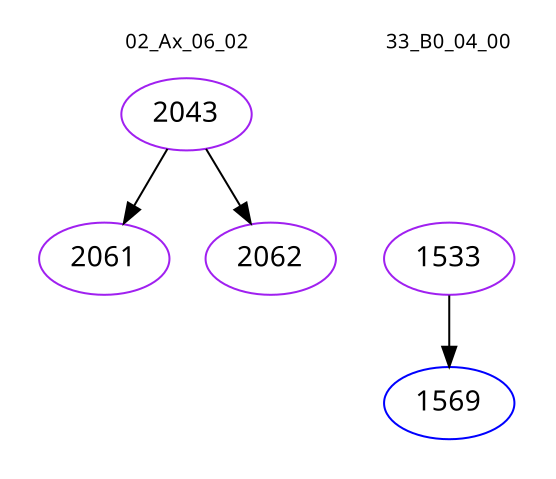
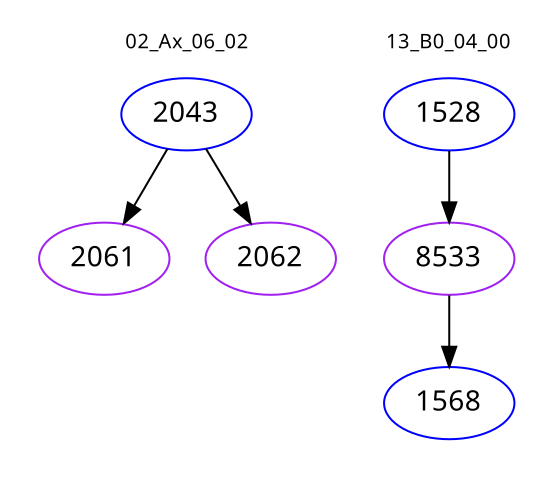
cluster "33_B0_04_00": label "33_B0_04_00" -> "13_B0_04_00"
node "2043": color purple -> blue
node "1528": added
node "1533": label "1533" -> "8533"
node "1569": label "1569" -> "1568"
